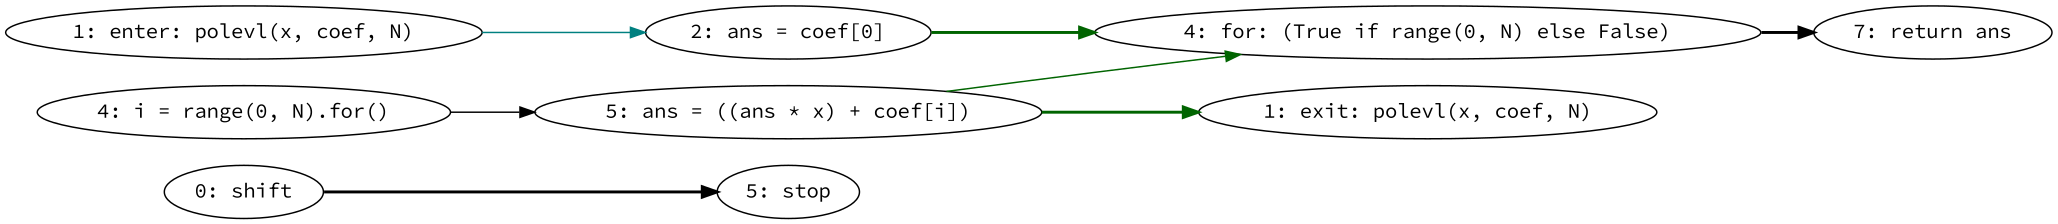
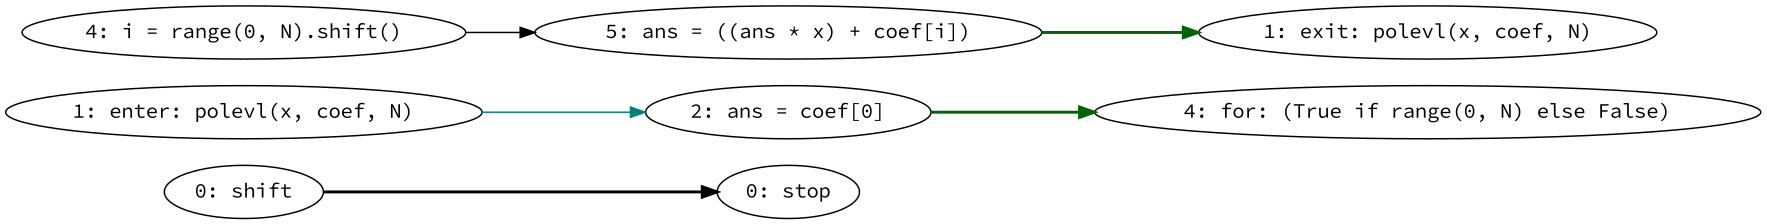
node "7: return ans": removed
edge "5: ans = ((ans * x) + coef[i])" -> "4: for: (True if range(0, N) else False)": removed
node "4: i = range(0, N).for()": label "4: i = range(0, N).for()" -> "4: i = range(0, N).shift()"
node "5: stop": label "5: stop" -> "0: stop"
